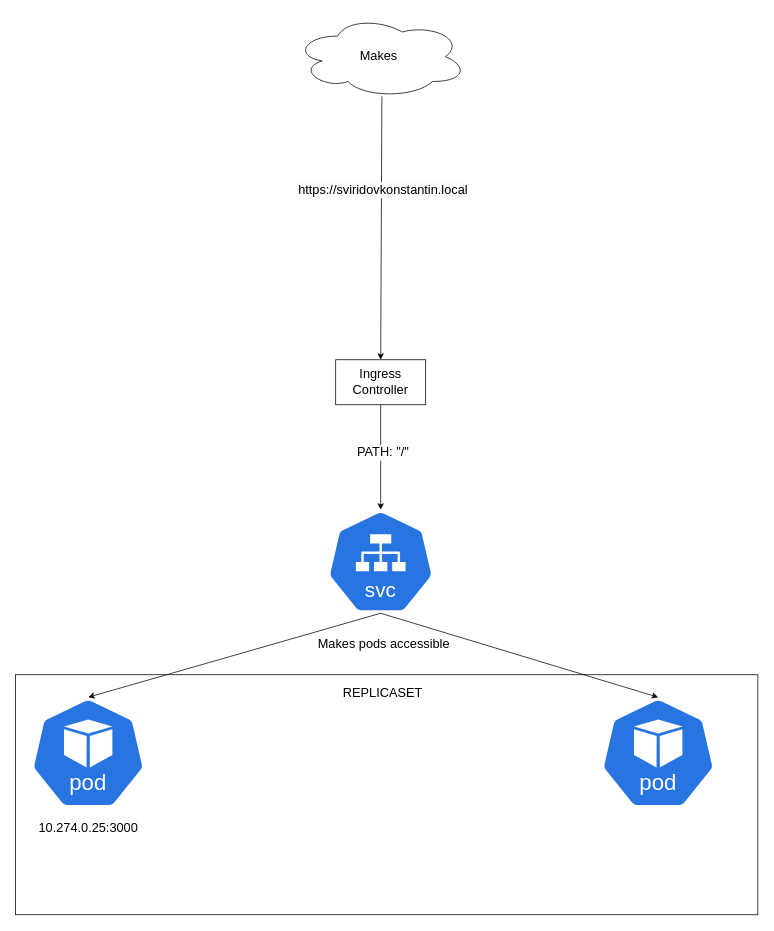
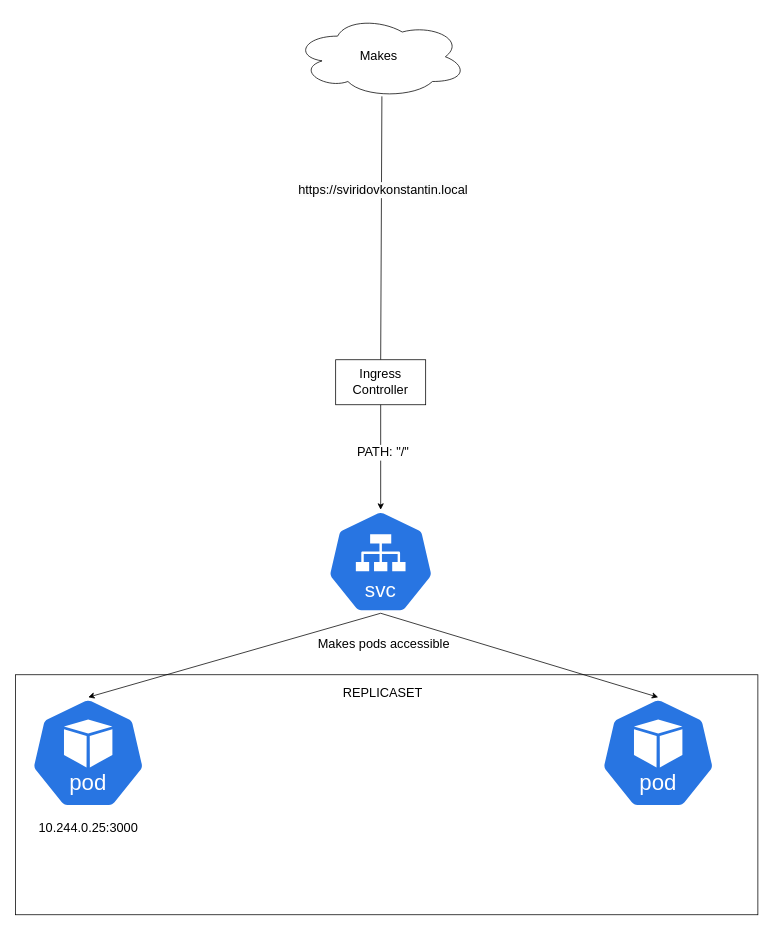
edge "Makes" -> "Ingress Controller": arrowhead classic -> none
node "10.274.0.25:3000": label "10.274.0.25:3000" -> "10.244.0.25:3000"
